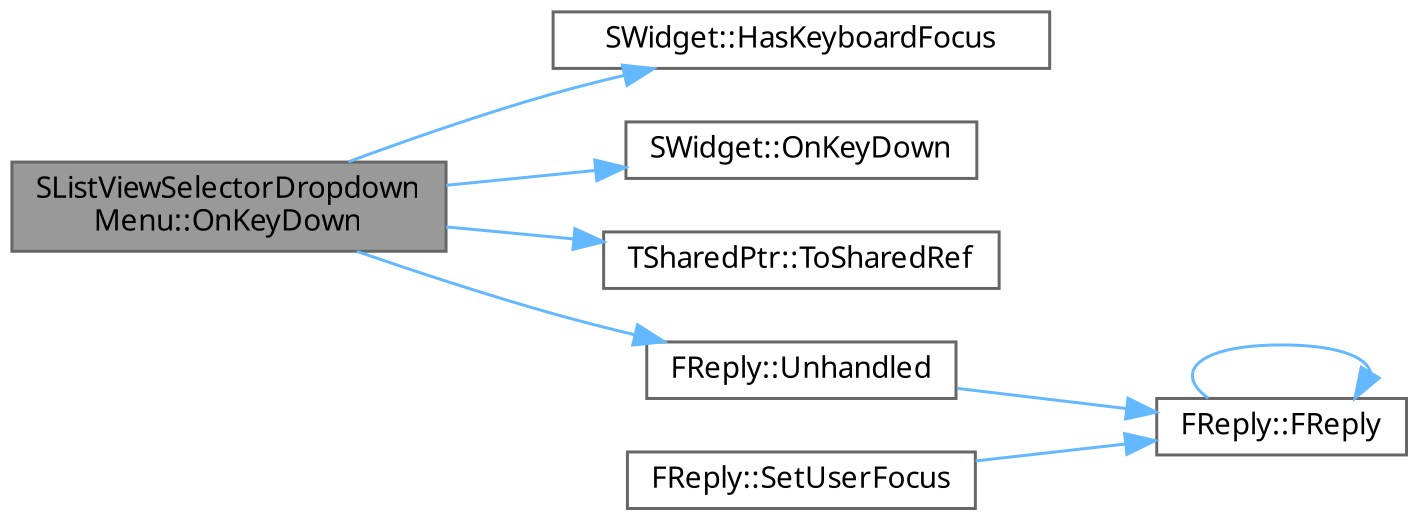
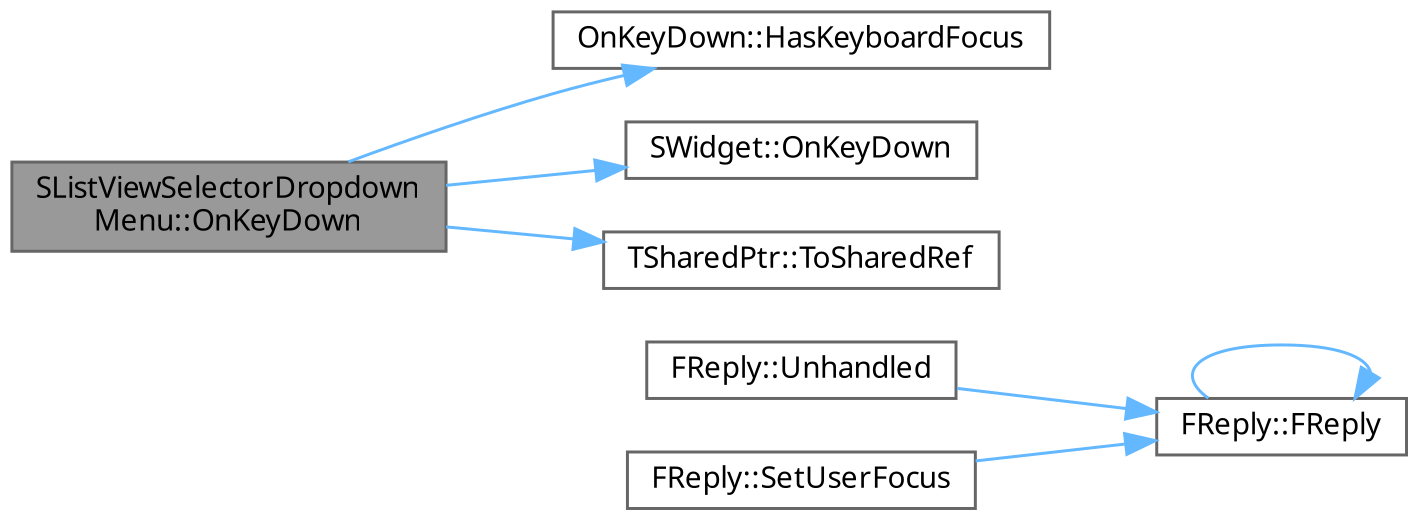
node "SWidget::HasKeyboardFocus": label "SWidget::HasKeyboardFocus" -> "OnKeyDown::HasKeyboardFocus"
edge "SListViewSelectorDropdown Menu::OnKeyDown" -> "FReply::Unhandled": removed
